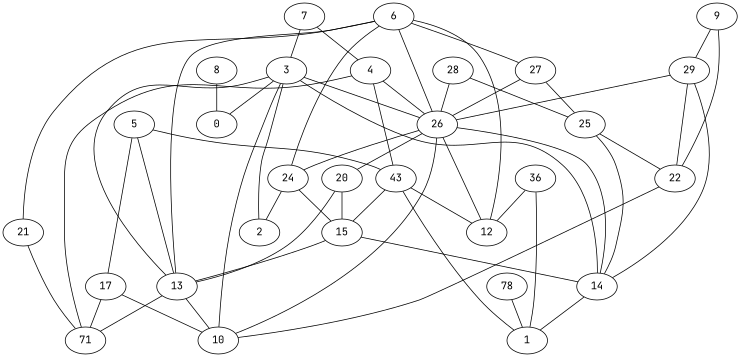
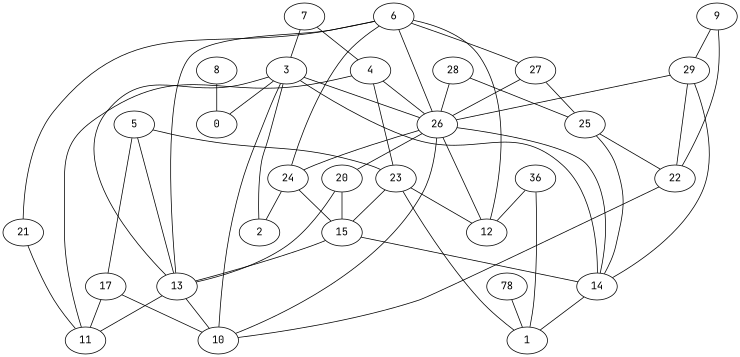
node "43": label "43" -> "23"
node "71": label "71" -> "11"
